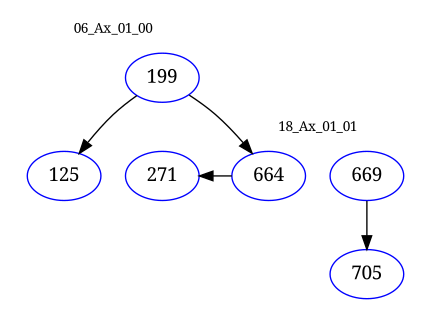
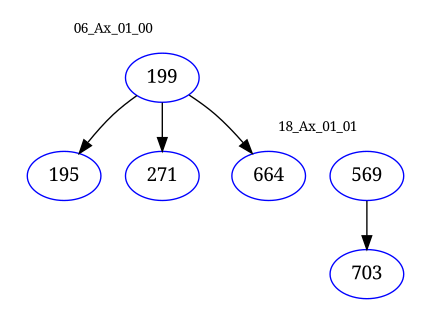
node "125": label "125" -> "195"
edge "664" -> "271": now "199" -> "271"
node "669": label "669" -> "569"
node "705": label "705" -> "703"
